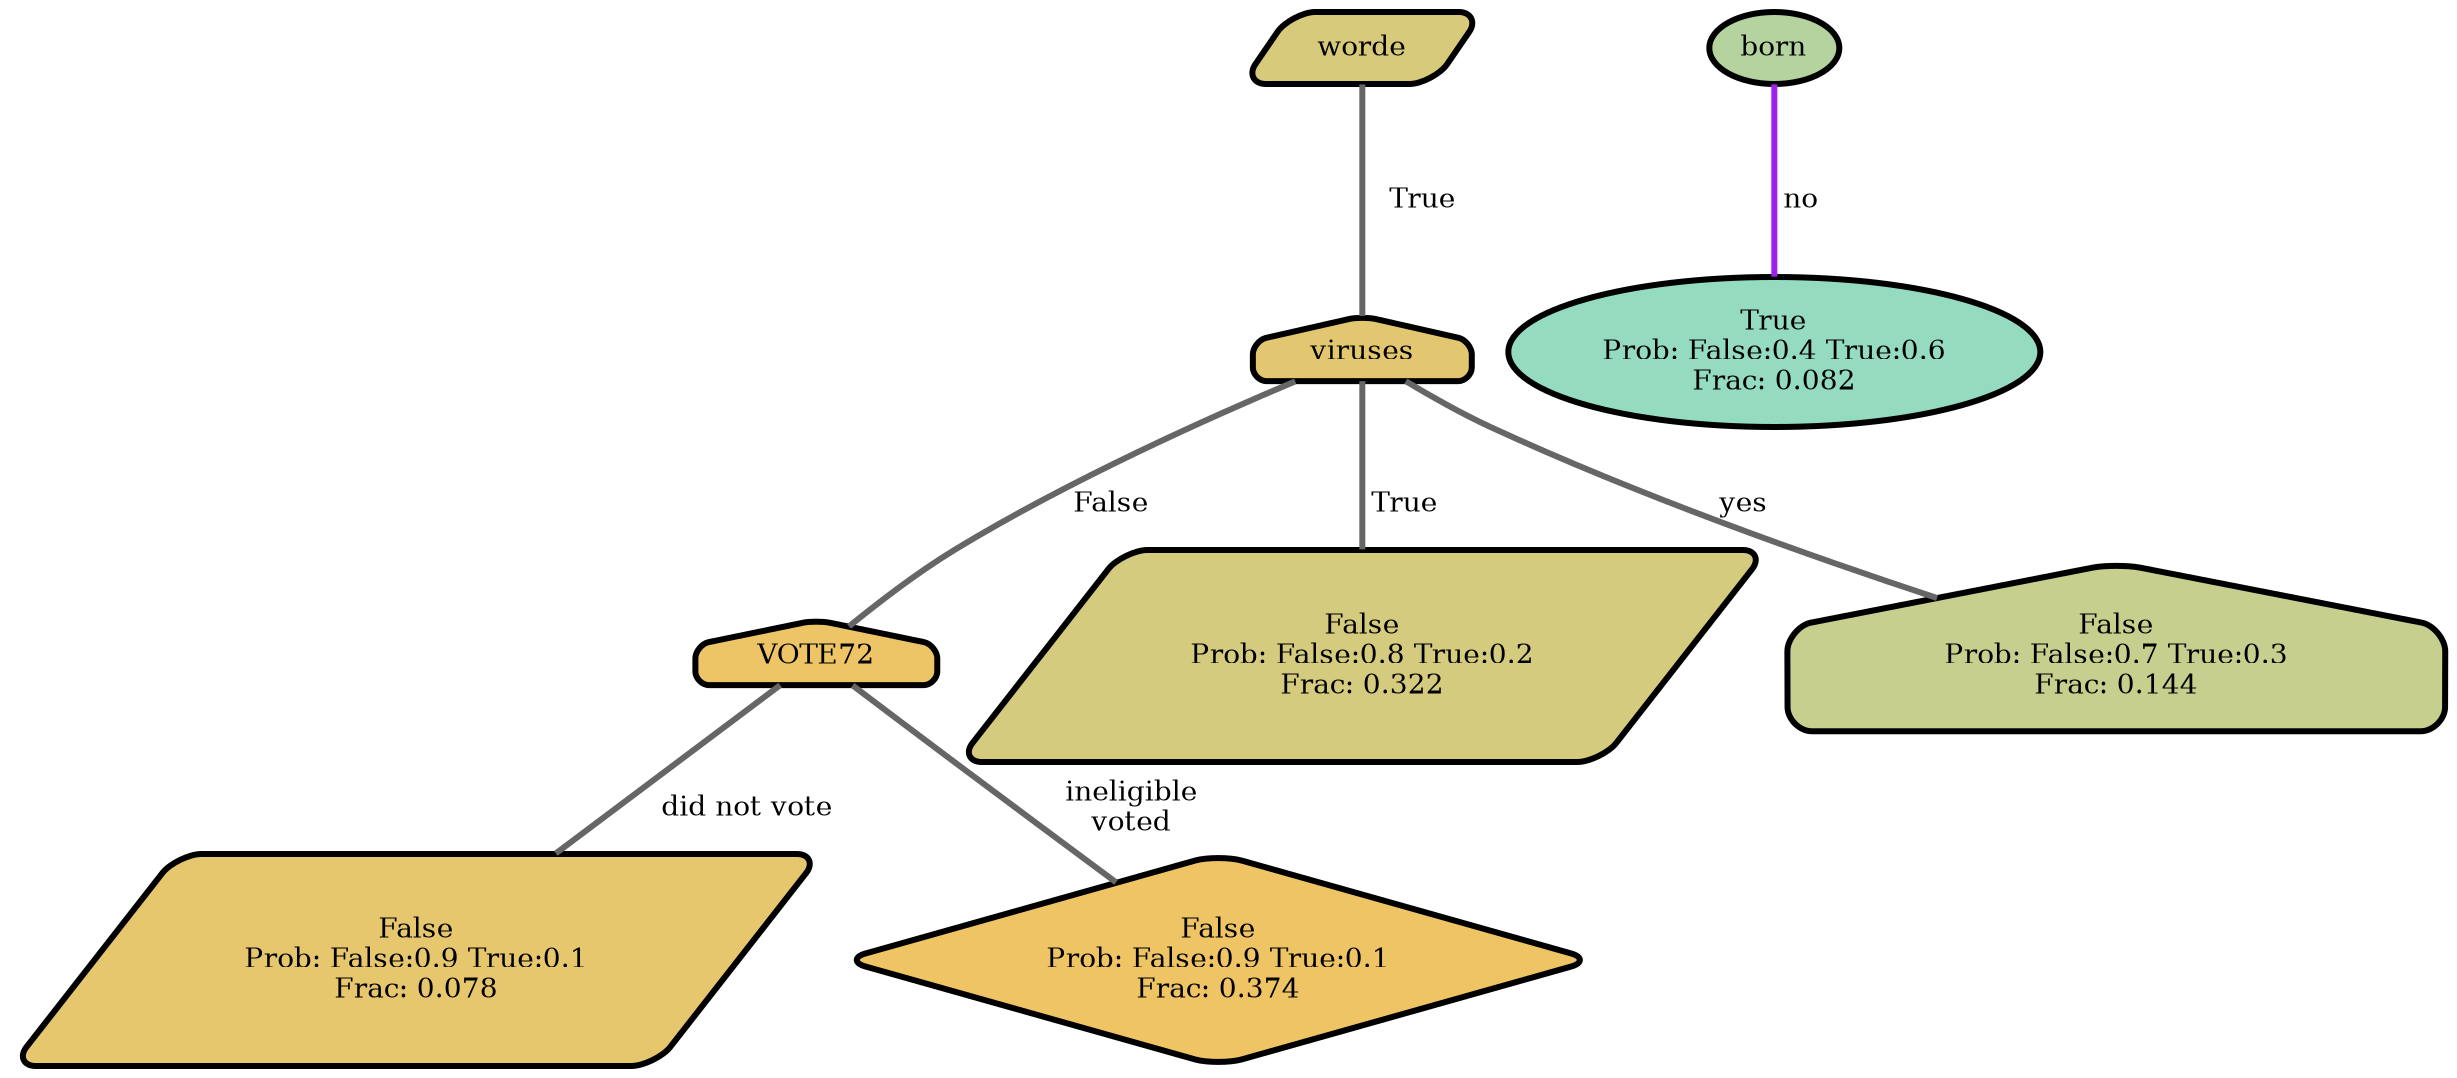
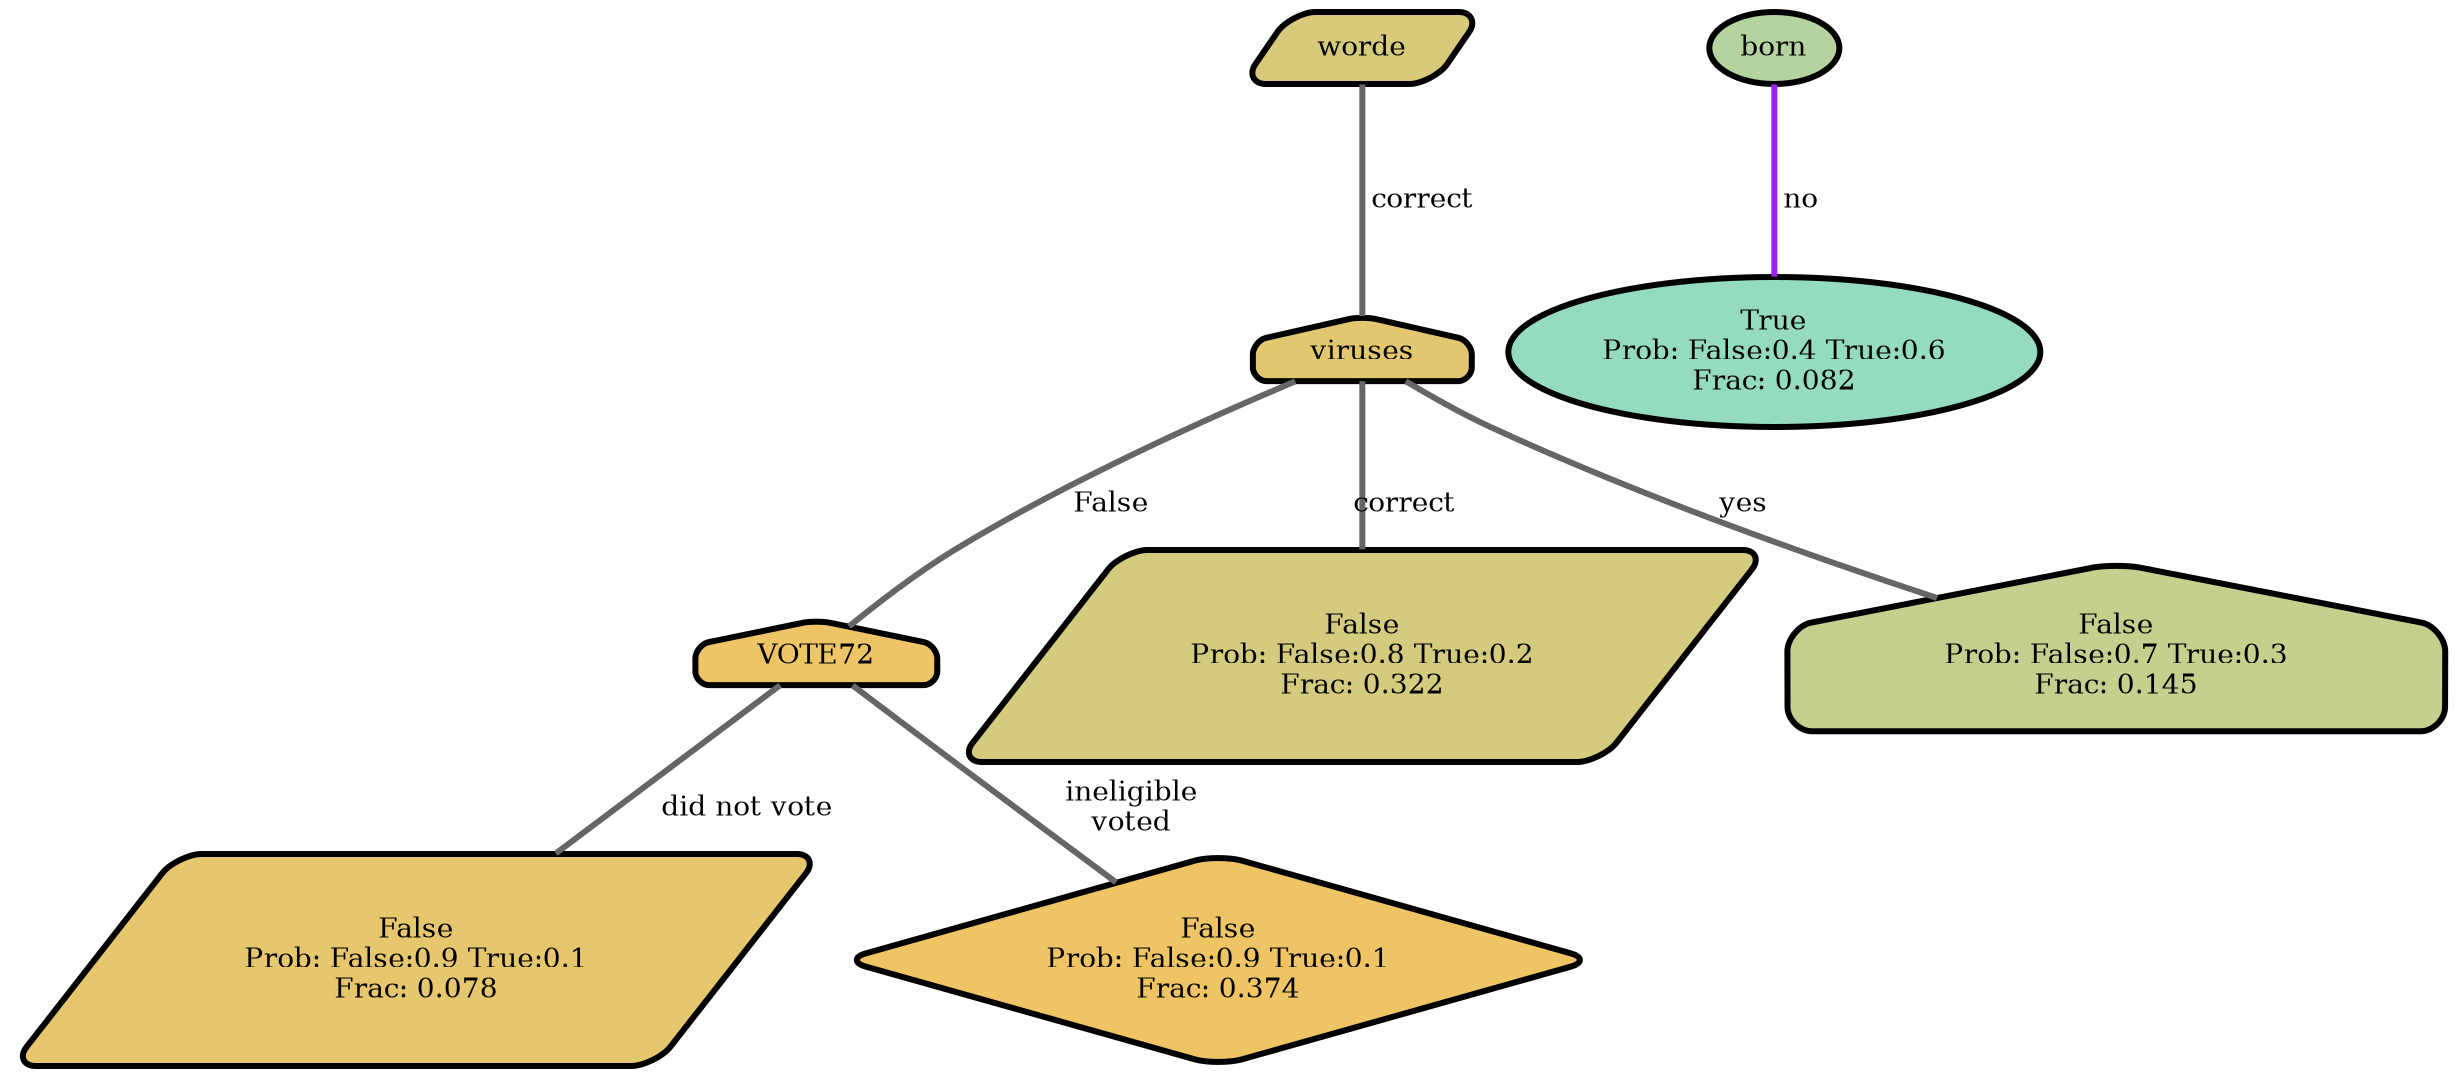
edge "worde" -- "viruses": label " True" -> " correct"
edge "viruses" -- "False Prob: False:0.8 True:0.2 Frac: 0.322": label " True" -> " correct"
node "False Prob: False:0.7 True:0.3 Frac: 0.144": label "False Prob: False:0.7 True:0.3 Frac: 0.144" -> "False Prob: False:0.7 True:0.3 Frac: 0.145"
